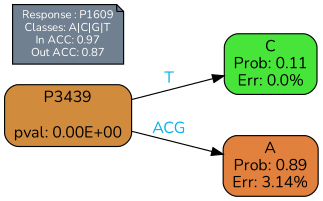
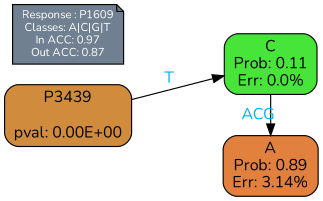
edge "P3439 pval: 0.00E+00" -> "A Prob: 0.89 Err: 3.14%": now "C Prob: 0.11 Err: 0.0%" -> "A Prob: 0.89 Err: 3.14%"
